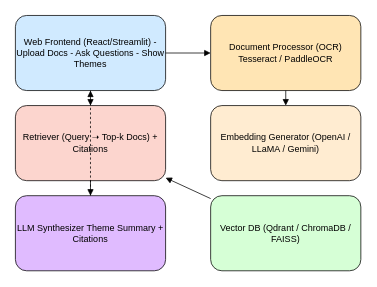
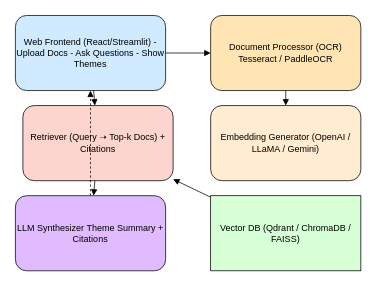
node "Retriever (Query ➝ Top-k Docs) + Citations": moved (90, 143) -> (98, 143)
node "Vector DB (Qdrant / ChromaDB / FAISS)": shape rounded rectangle -> rectangle
